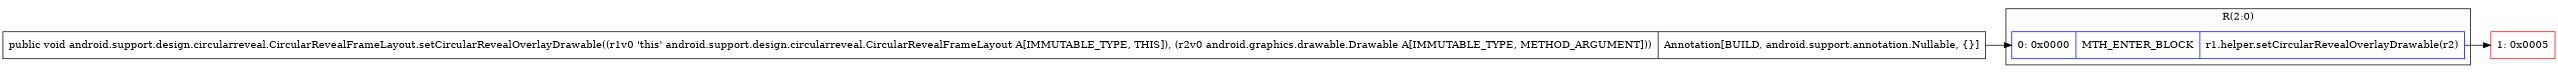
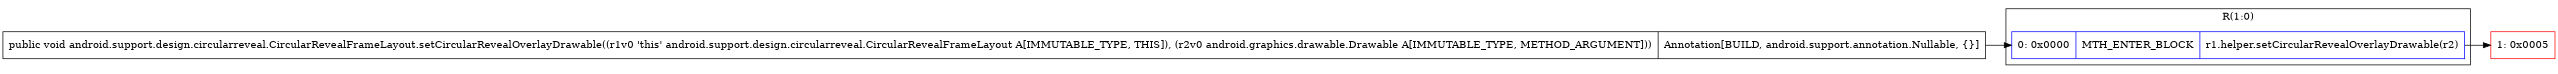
cluster "R(2:0)": label "R(2:0)" -> "R(1:0)"
